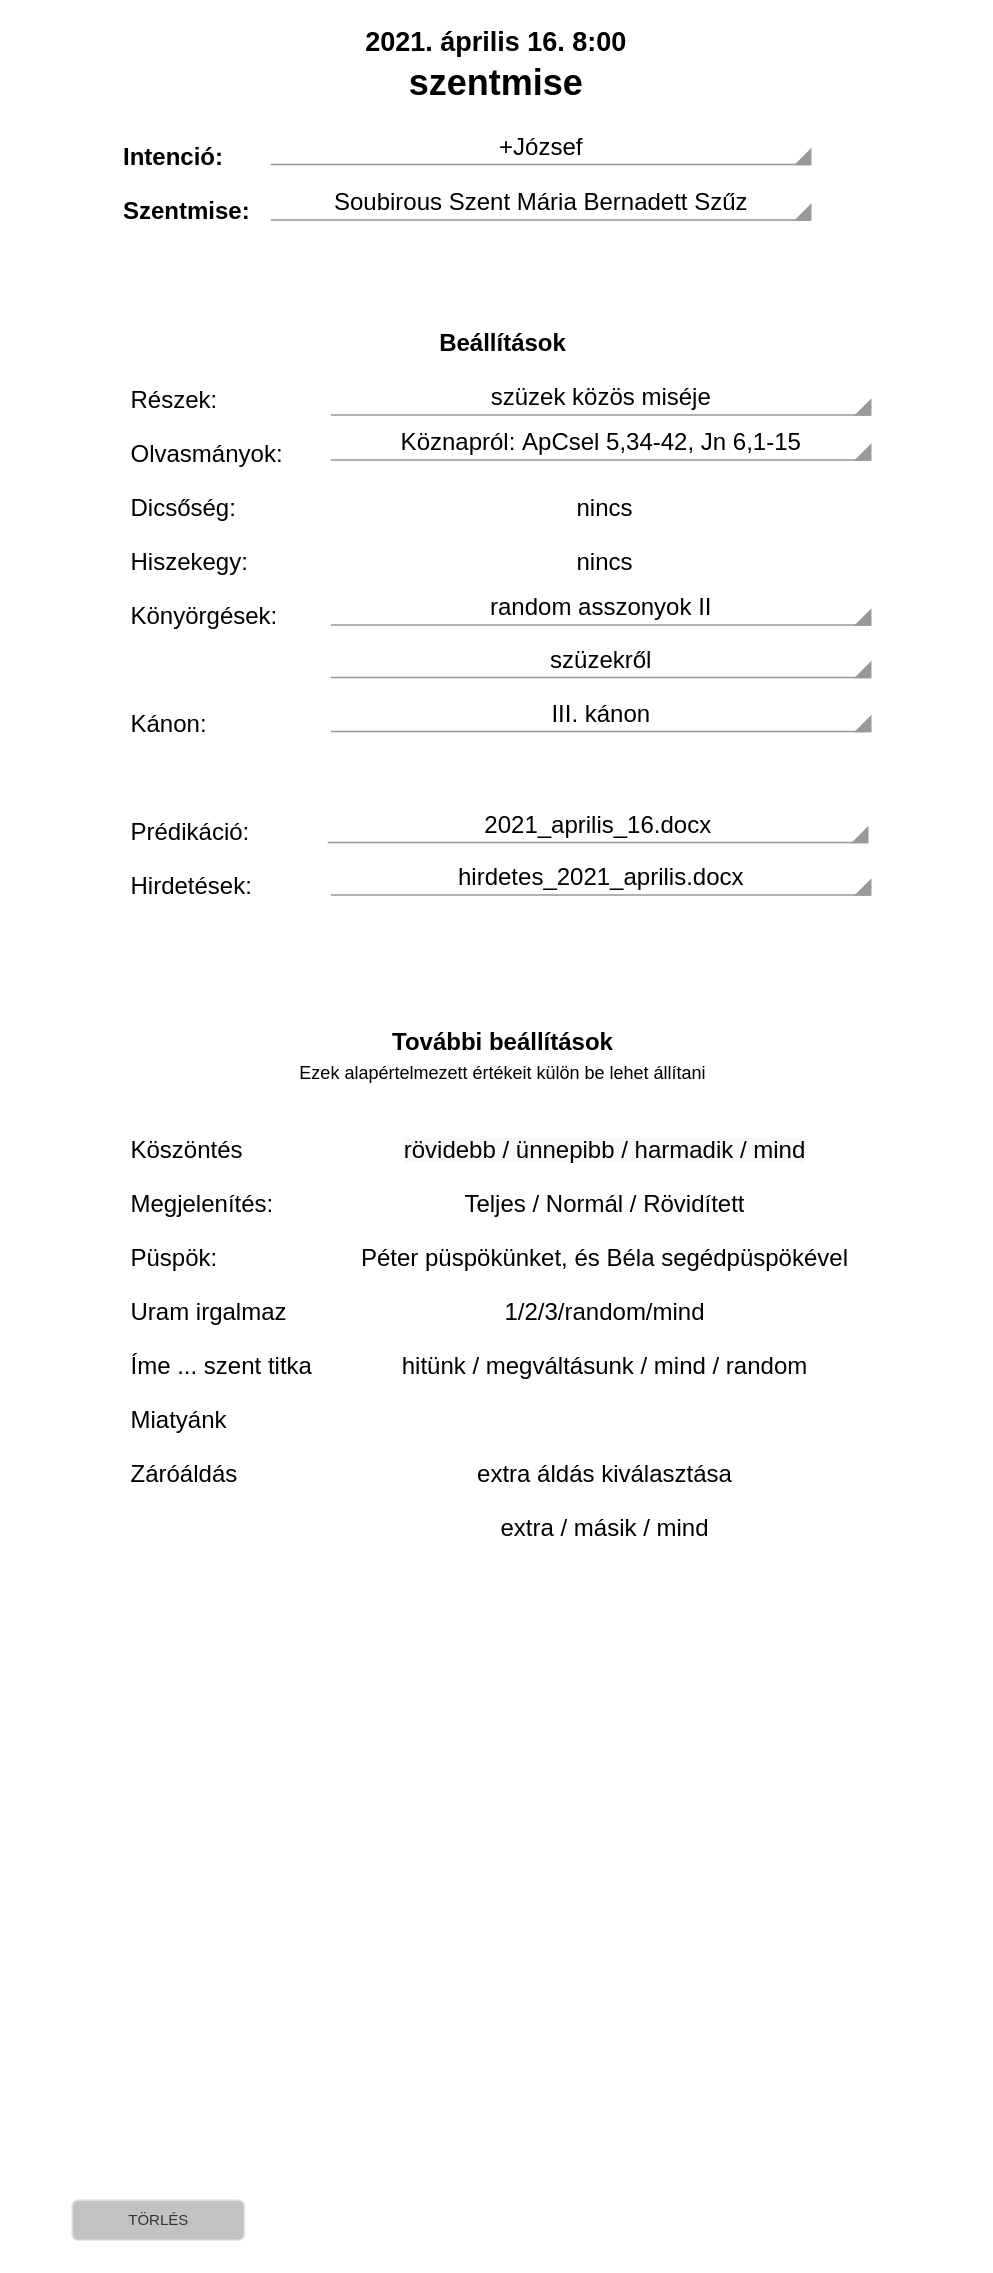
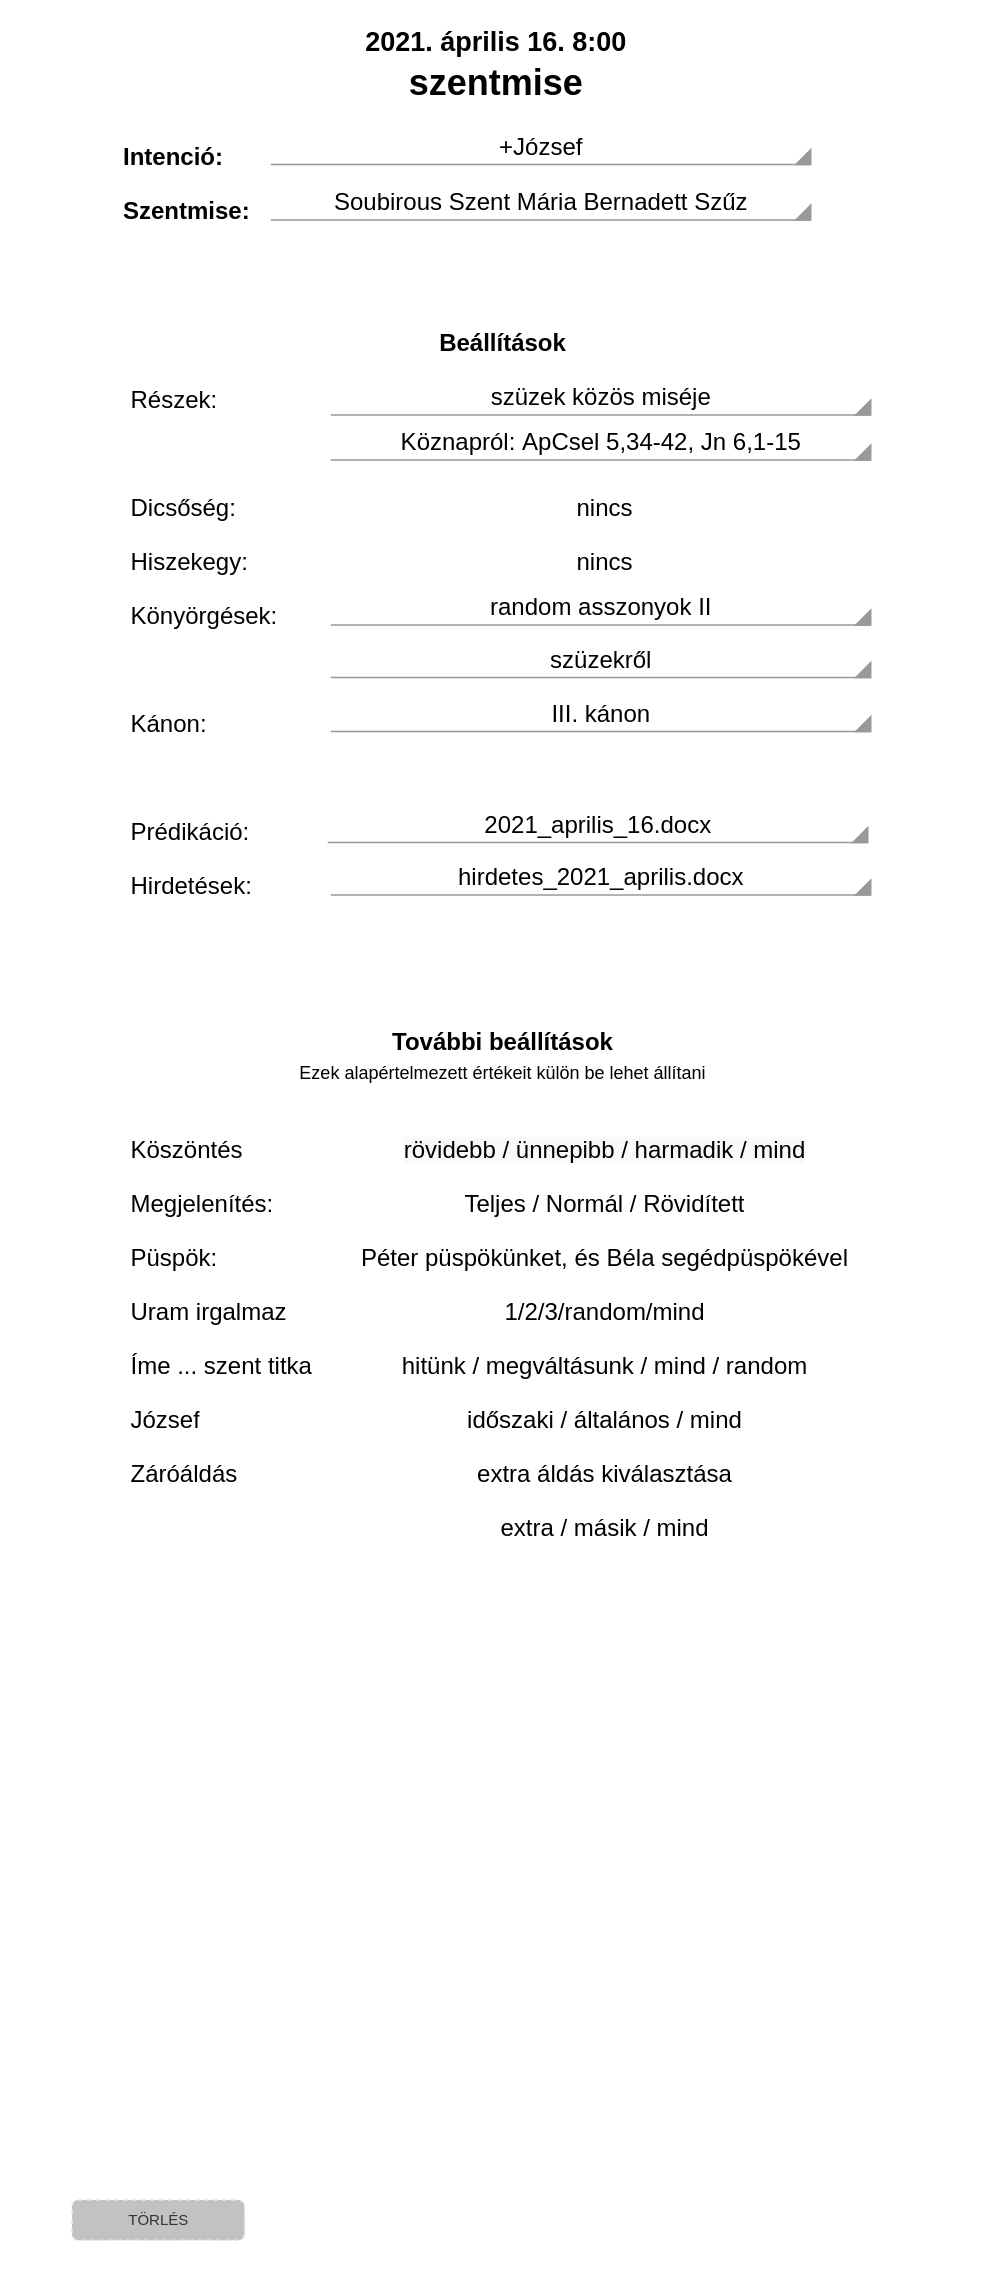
node "Olvasmányok:": removed
node "Miatyánk": label "Miatyánk" -> "József"
node "időszaki / általános / mind": added
node "TÖRLÉS": style solid -> dashed
